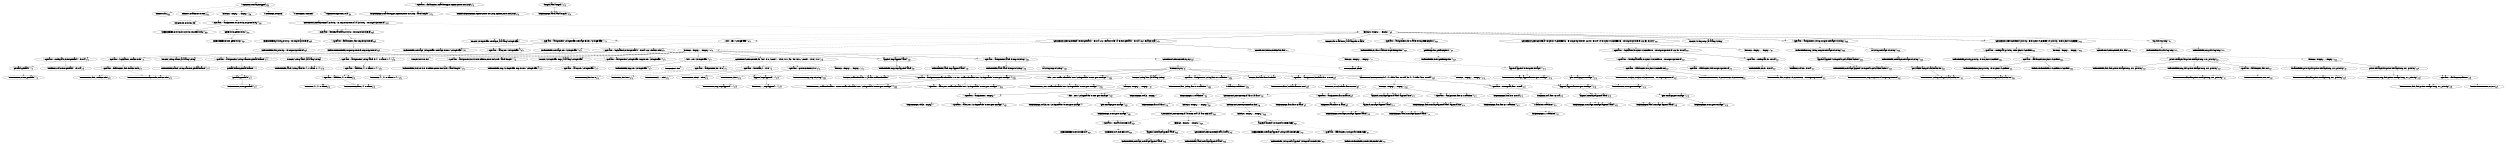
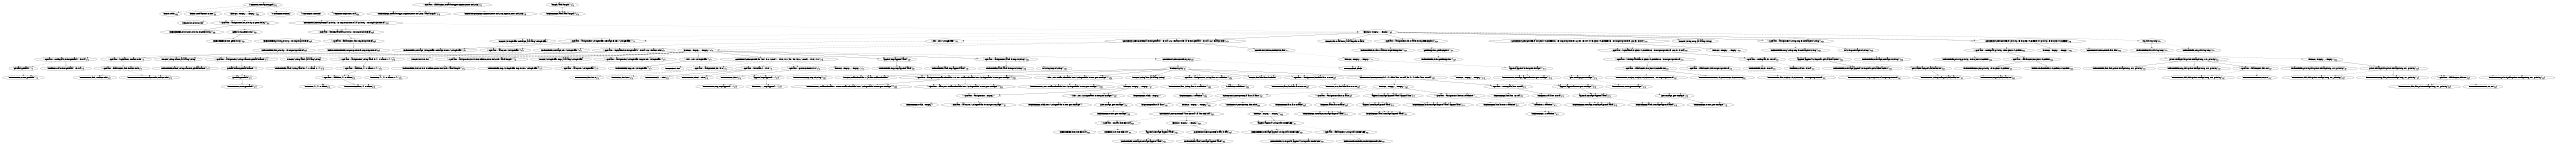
node "(IDENTIFIER,priority,this.printMessage(msg, err, priority))": added
